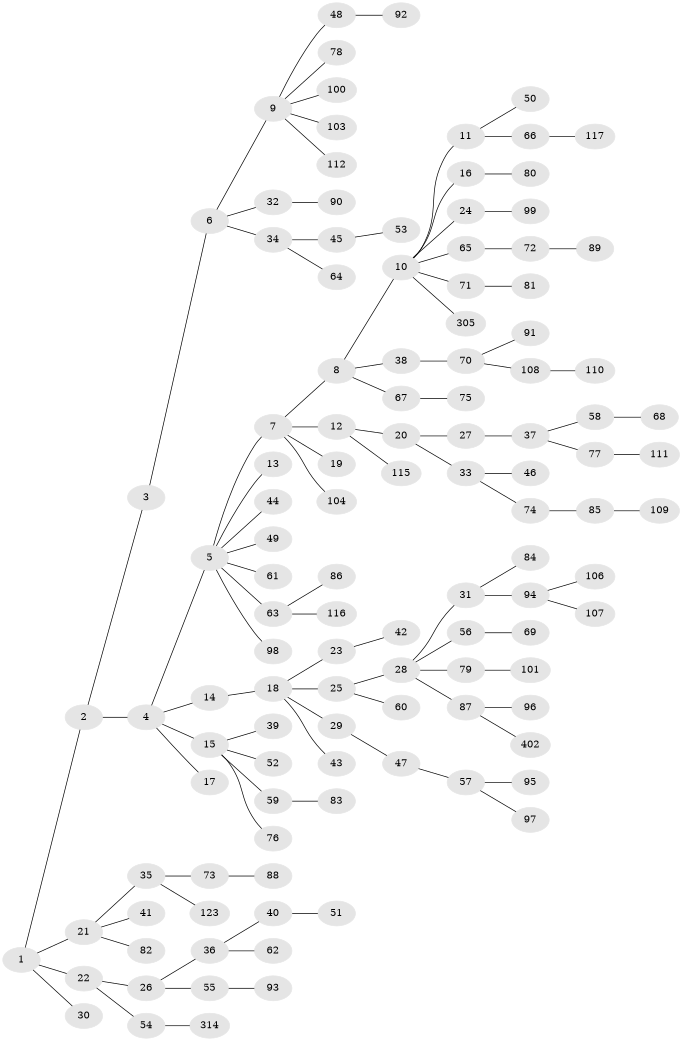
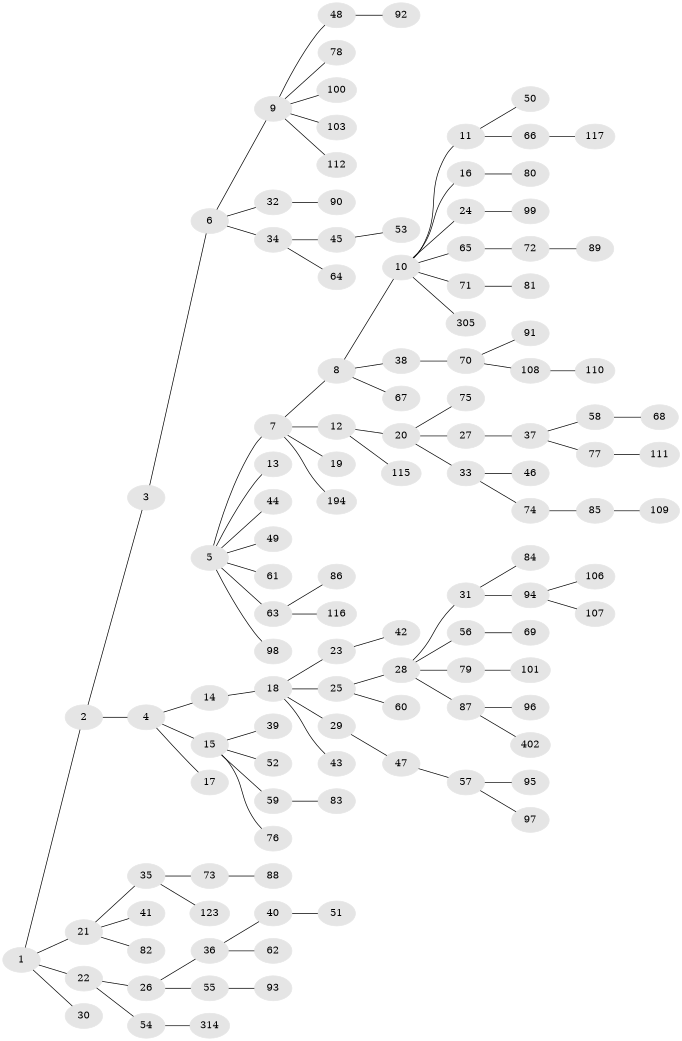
edge "67" -- "75": now "20" -- "75"
node "104": label "104" -> "194"
edge "5" -- "4": removed
